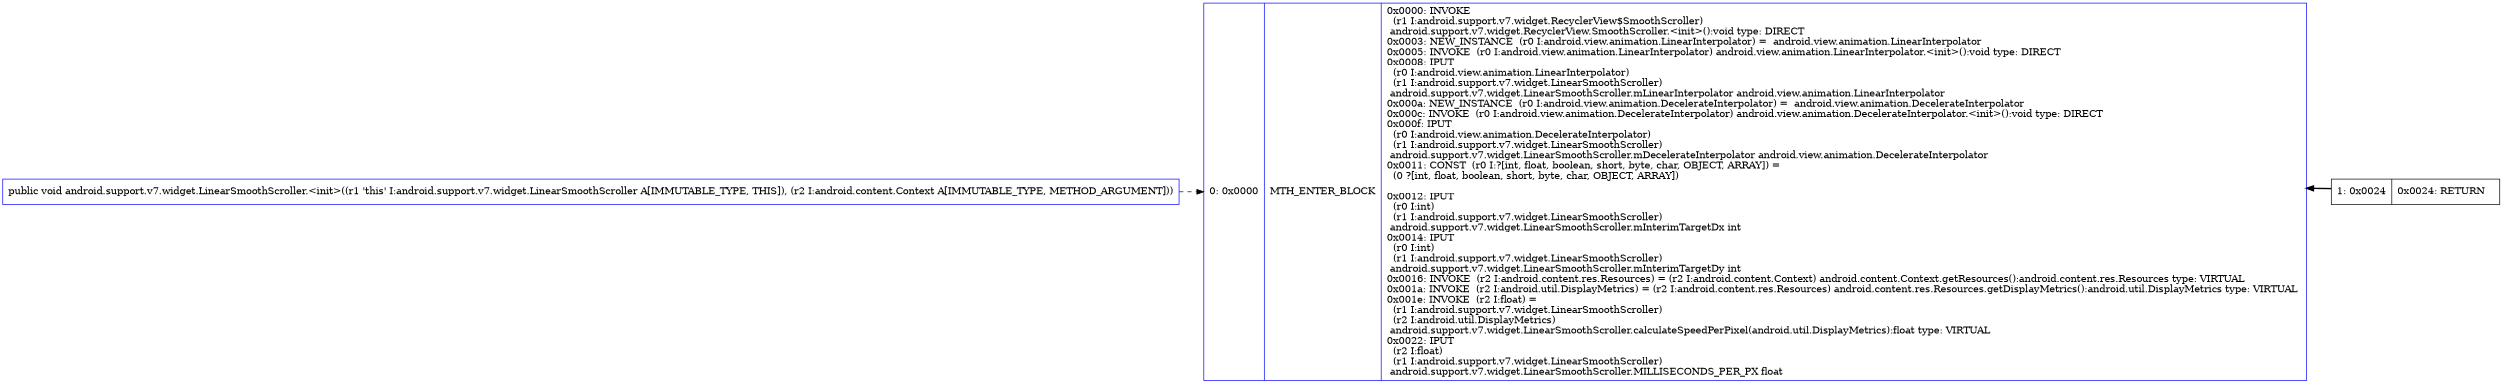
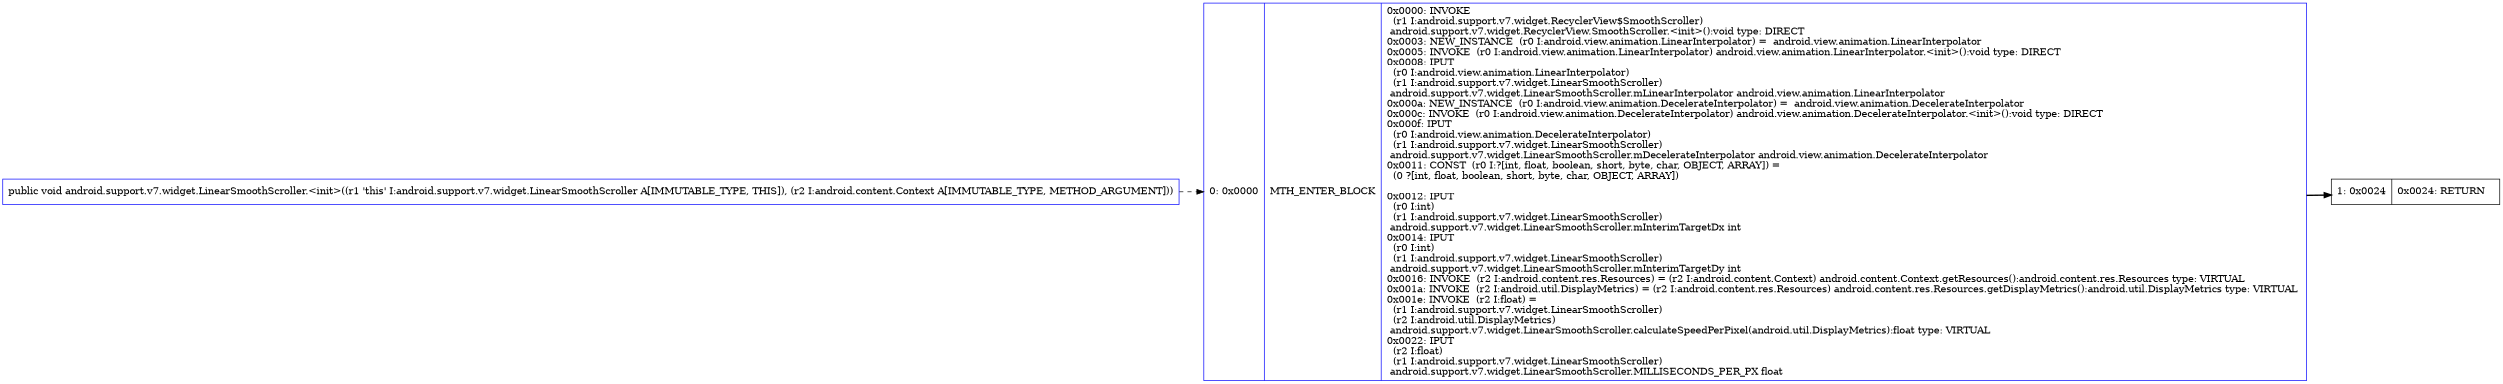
edge "1: 0x0024" -> "0: 0x0000": reversed
